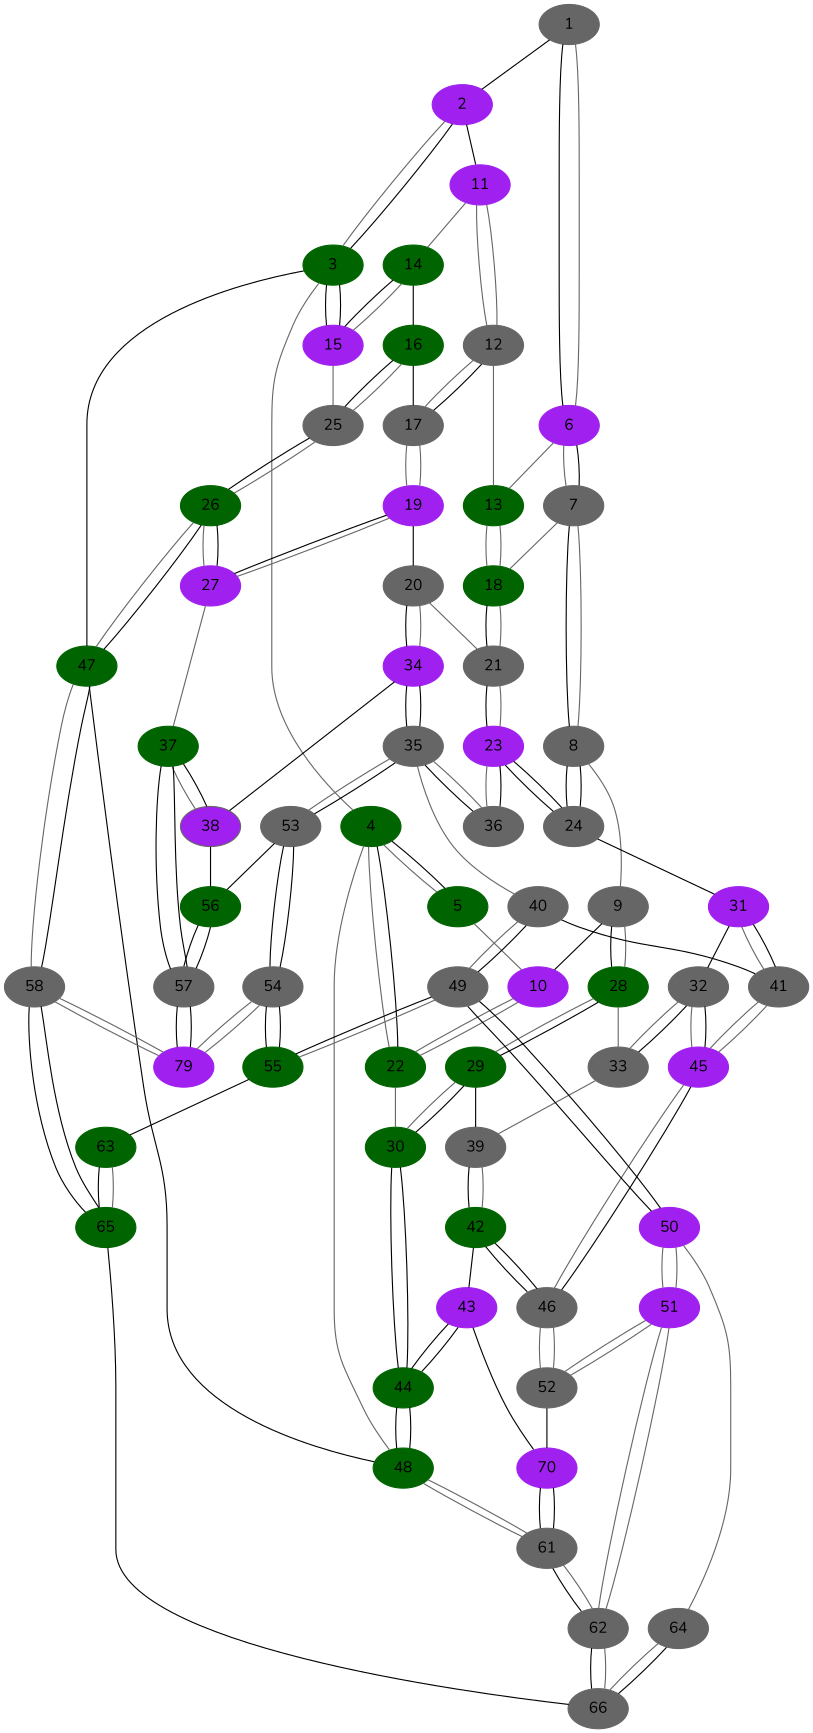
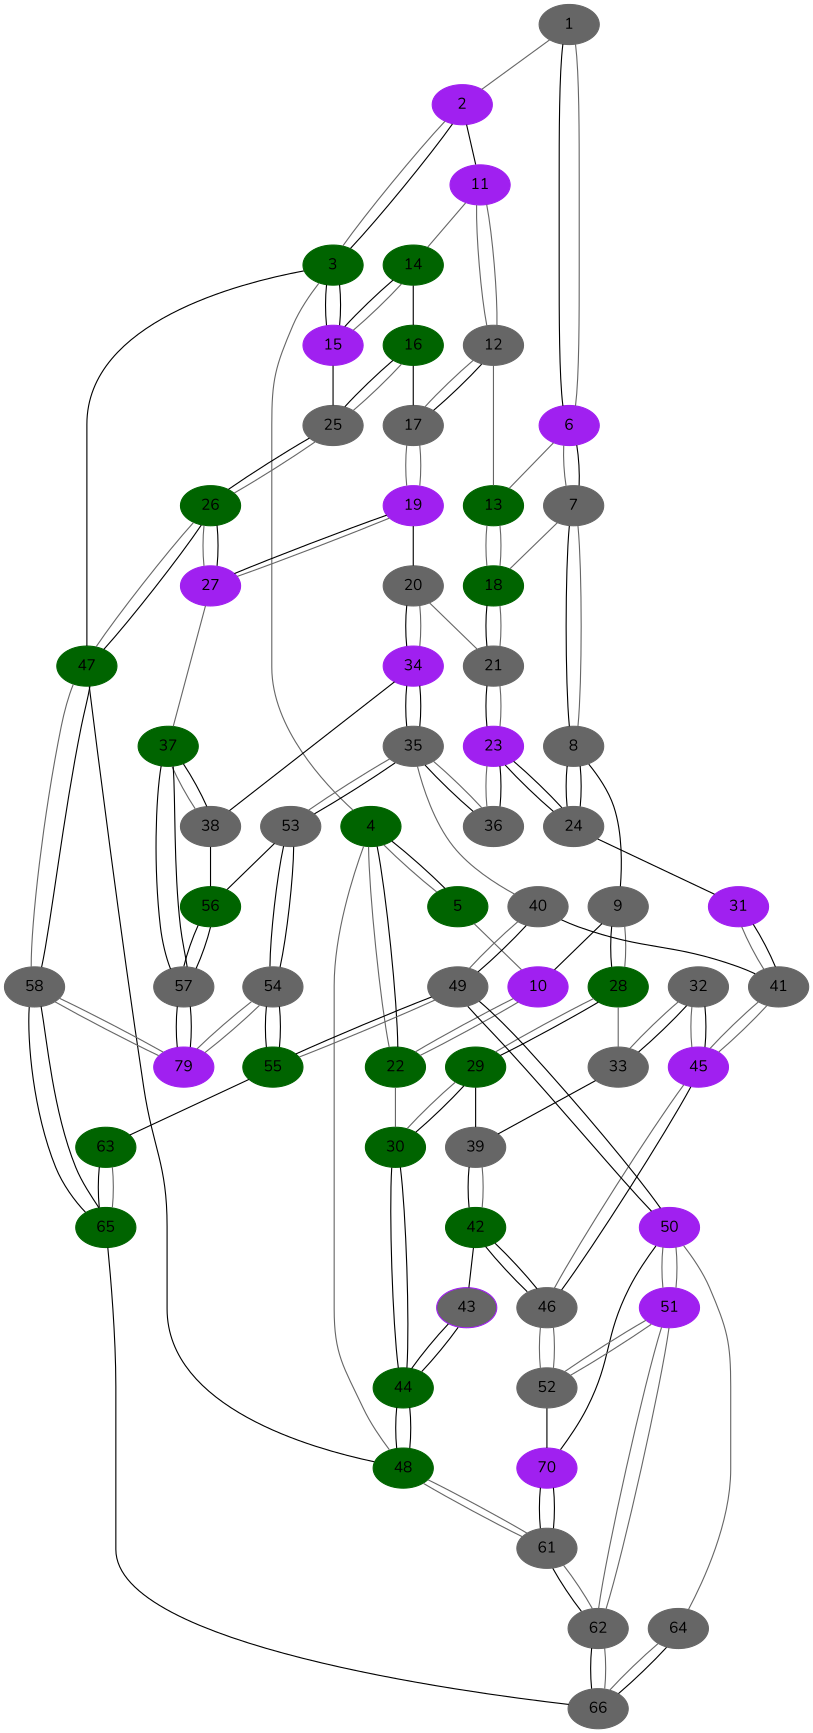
edge "1" -- "2": color black -> gray40
edge "15" -- "25": color gray40 -> black
edge "8" -- "9": color gray40 -> black
node "38": fillcolor purple -> gray40
edge "31" -- "32": removed
edge "33" -- "39": color gray40 -> black
node "43": fillcolor purple -> gray40
edge "43" -- "70": now "50" -- "70"
